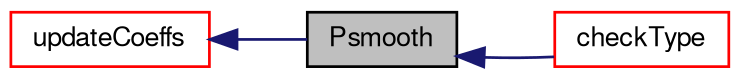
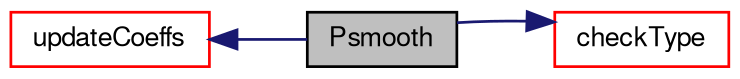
edge "checkType" -> "Psmooth": reversed
